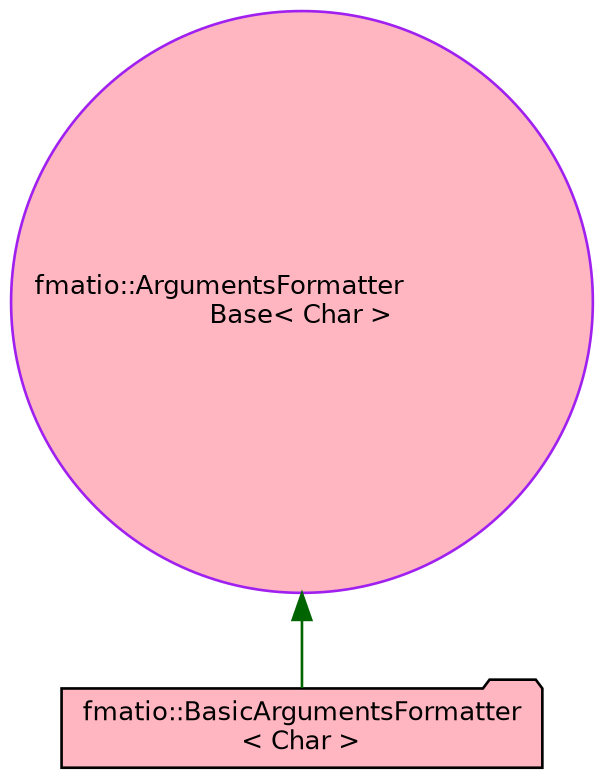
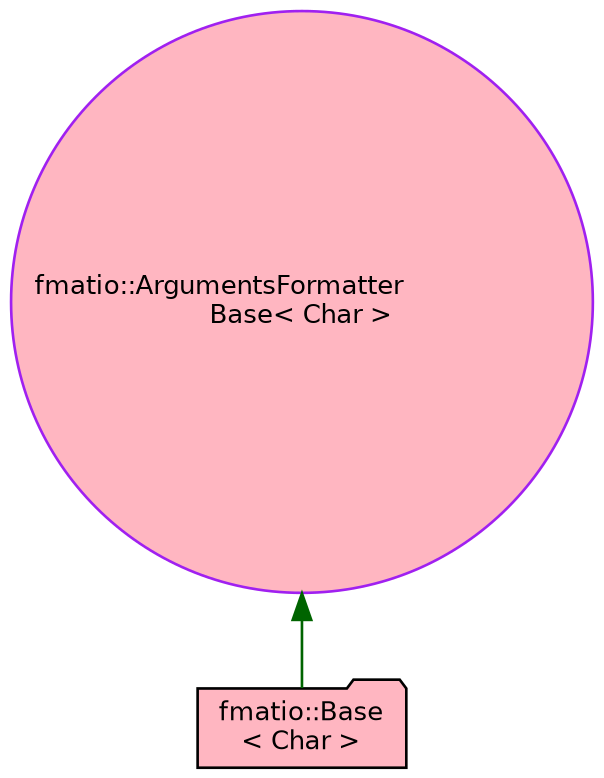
node "fmatio::BasicArgumentsFormatter < Char >": label "fmatio::BasicArgumentsFormatter < Char >" -> "fmatio::Base < Char >"
